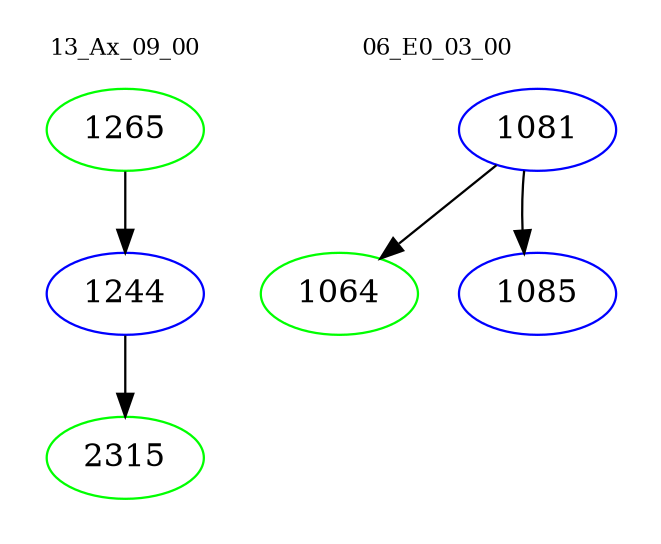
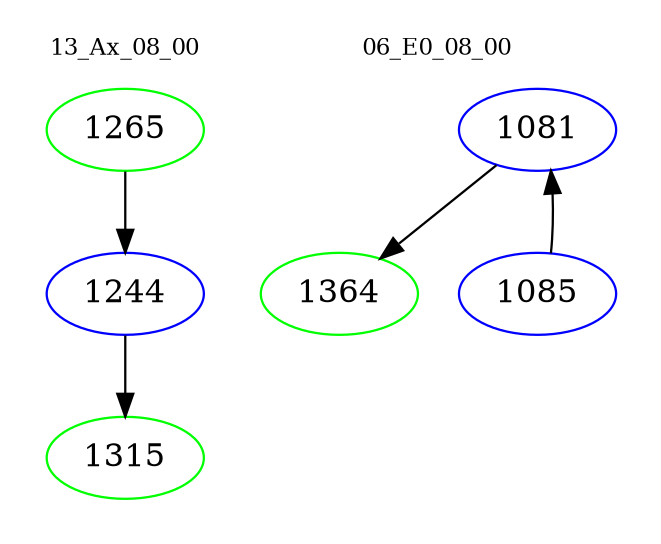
cluster "13_Ax_09_00": label "13_Ax_09_00" -> "13_Ax_08_00"
cluster "06_E0_03_00": label "06_E0_03_00" -> "06_E0_08_00"
edge "1081" -> "1085": reversed
node "1064": label "1064" -> "1364"
node "2315": label "2315" -> "1315"
